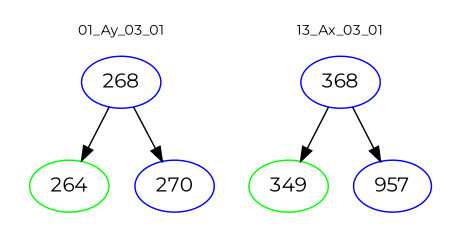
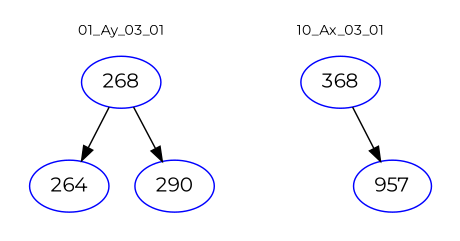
cluster "13_Ax_03_01": label "13_Ax_03_01" -> "10_Ax_03_01"
node "264": color green -> blue
node "270": label "270" -> "290"
node "349": removed
